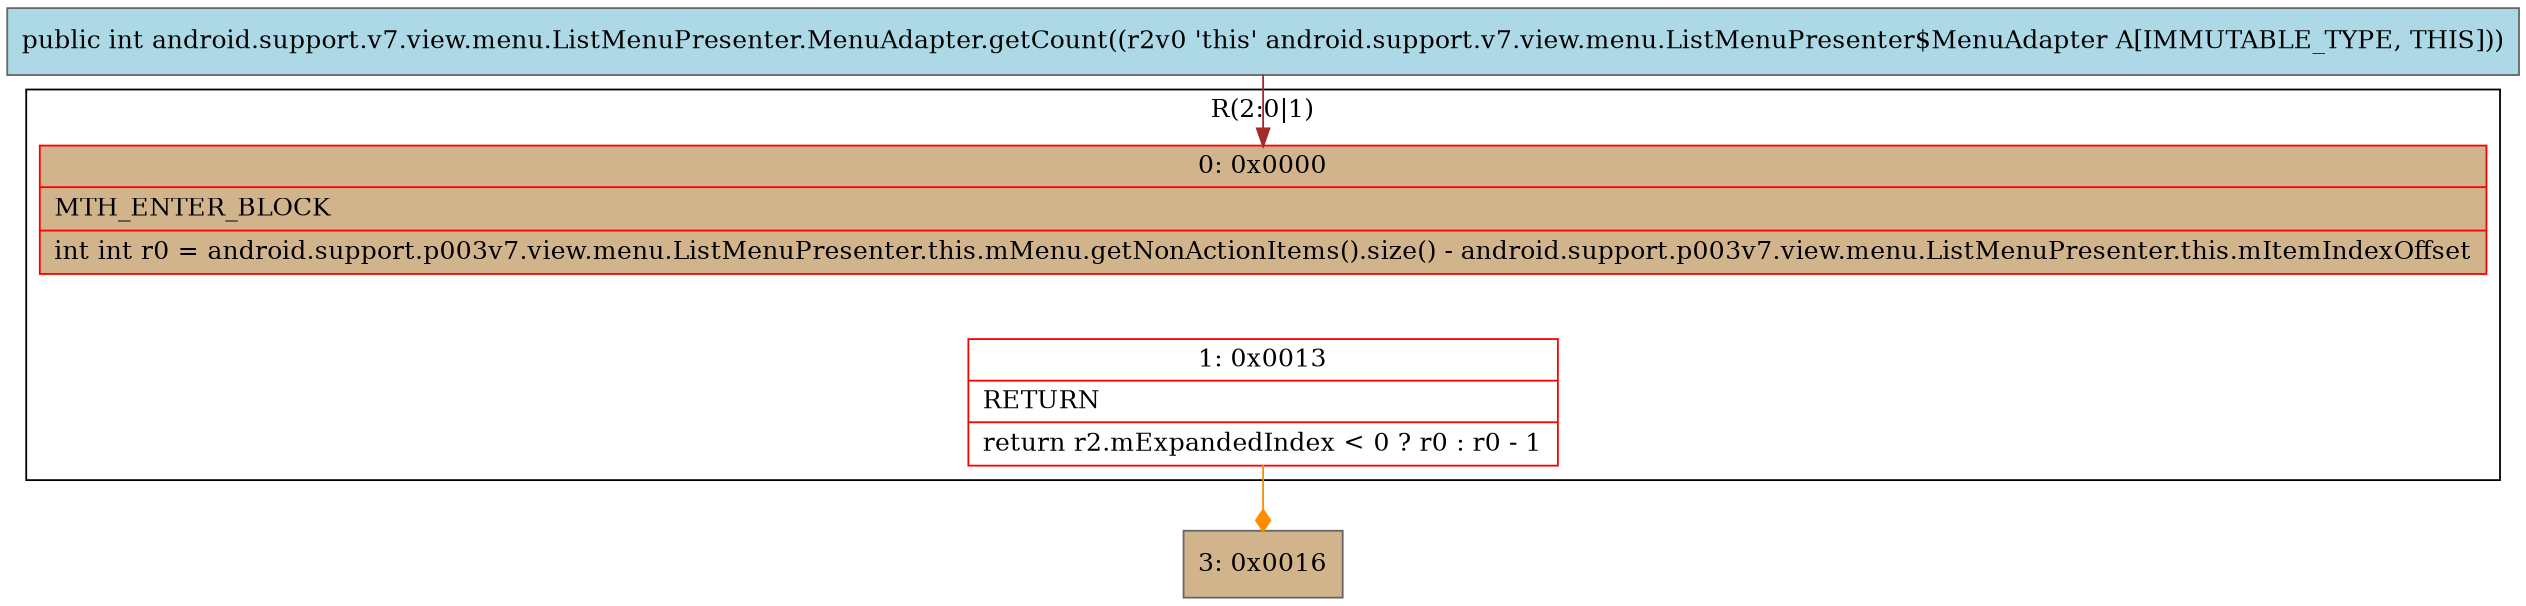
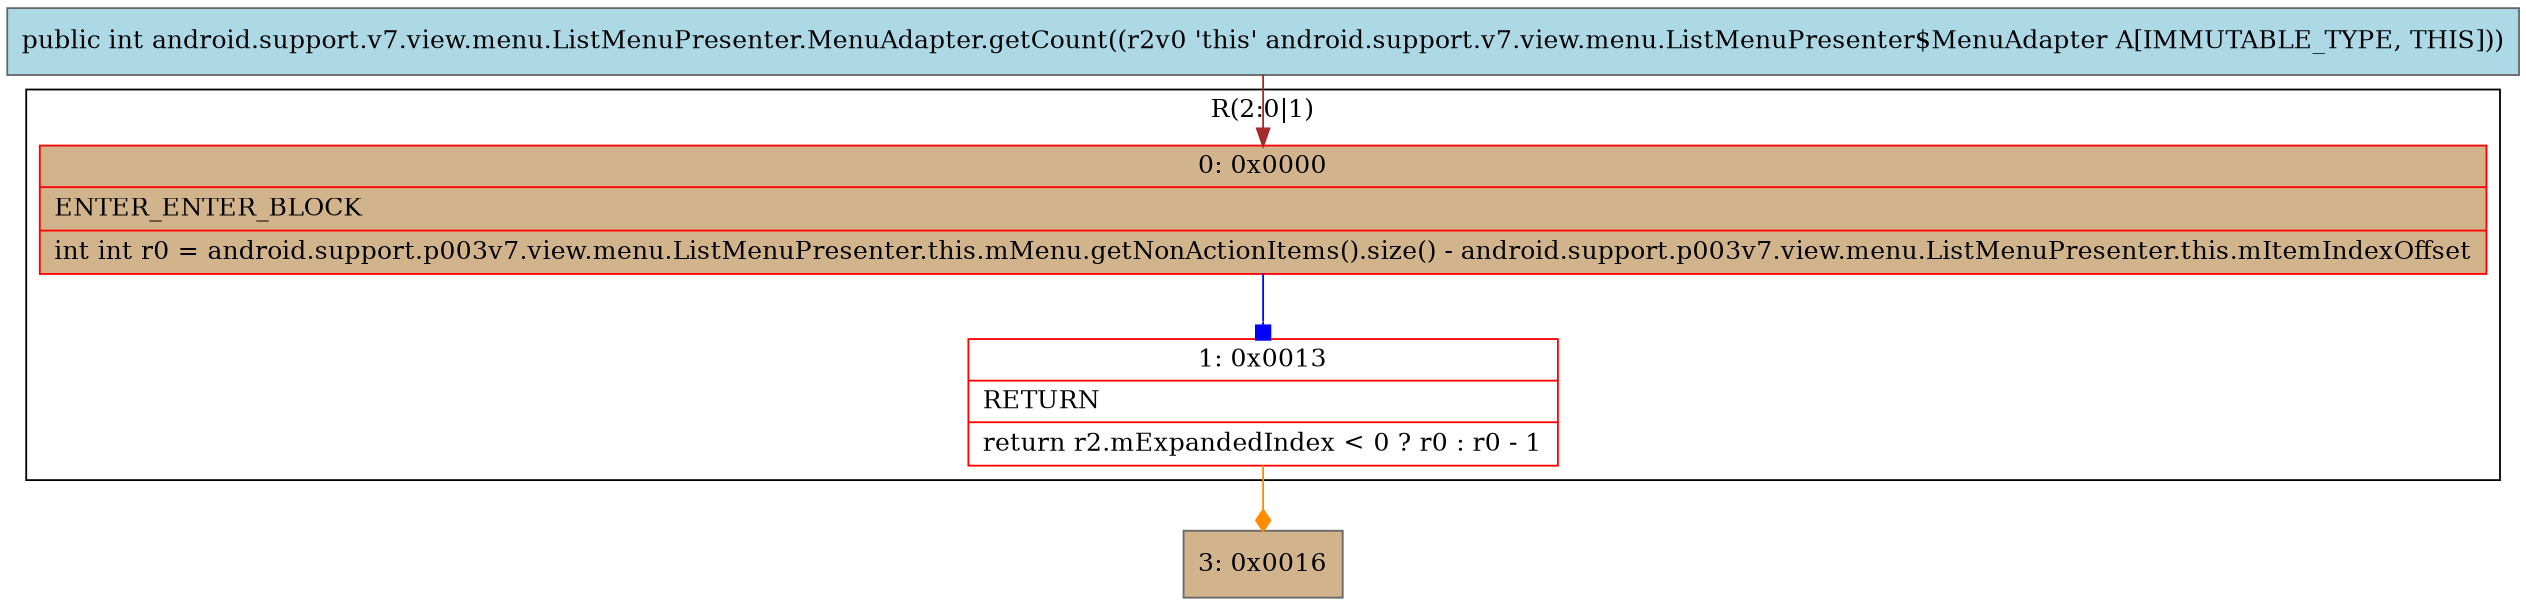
node "0: 0x0000": text "MTH_ENTER_BLOCK" -> "ENTER_ENTER_BLOCK"
edge "0: 0x0000" -> "1: 0x0013": added
